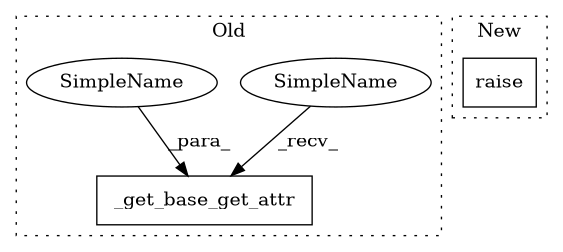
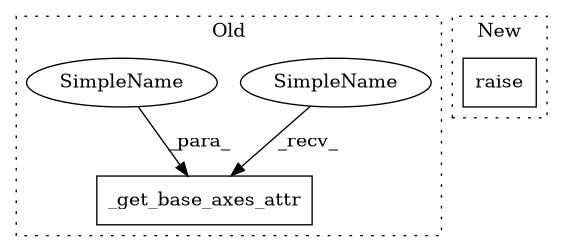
node "_get_base_get_attr": label "_get_base_get_attr" -> "_get_base_axes_attr"
